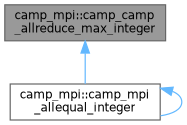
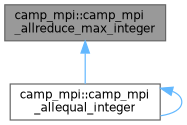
node "camp_mpi::camp_camp _allreduce_max_integer": label "camp_mpi::camp_camp _allreduce_max_integer" -> "camp_mpi::camp_mpi _allreduce_max_integer"
